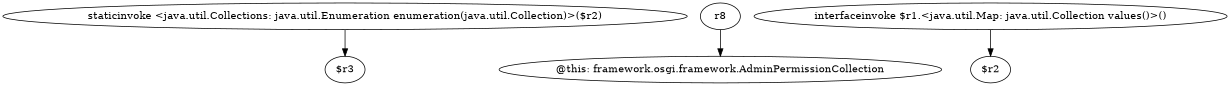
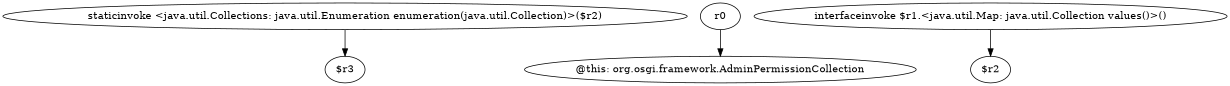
node "r8": label "r8" -> "r0"
node "@this: framework.osgi.framework.AdminPermissionCollection": label "@this: framework.osgi.framework.AdminPermissionCollection" -> "@this: org.osgi.framework.AdminPermissionCollection"
